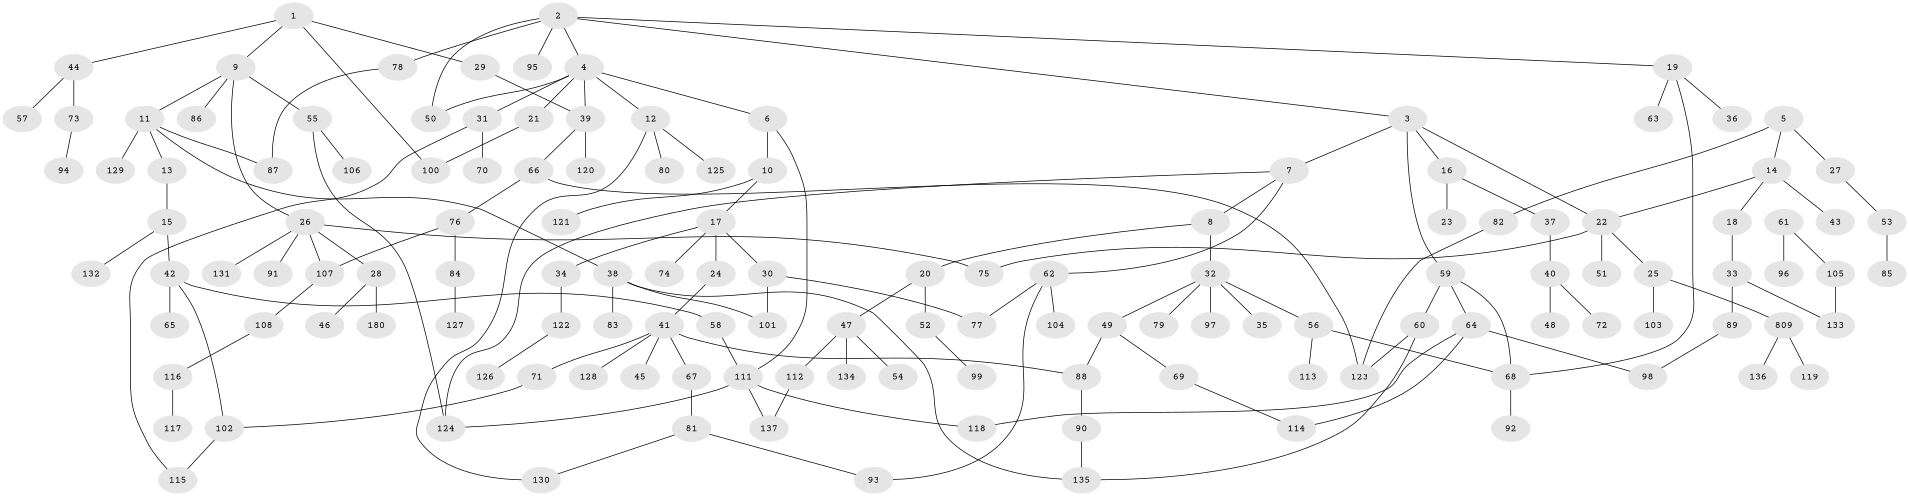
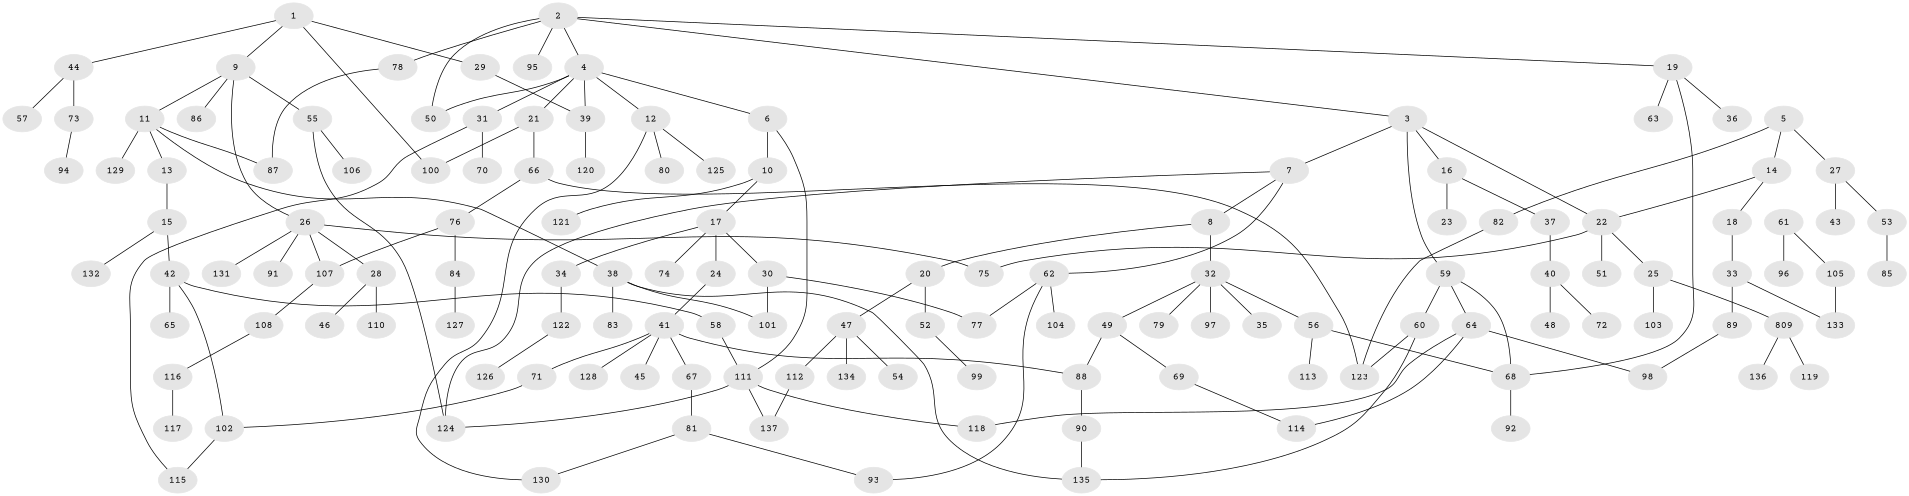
edge "39" -- "66": now "21" -- "66"
edge "14" -- "43": now "27" -- "43"
node "180": label "180" -> "110"
